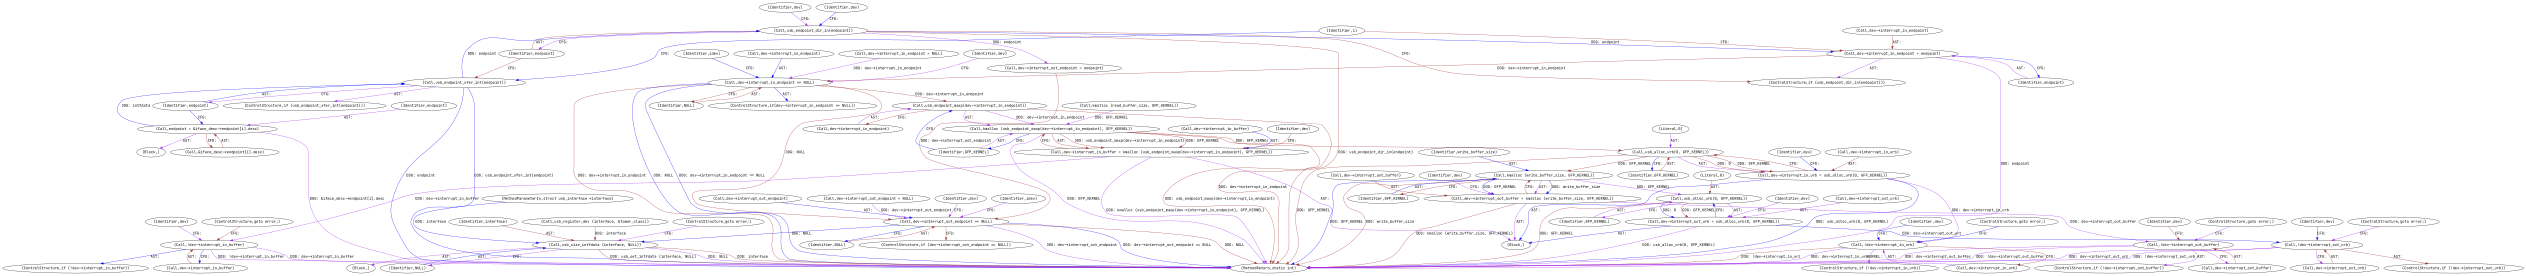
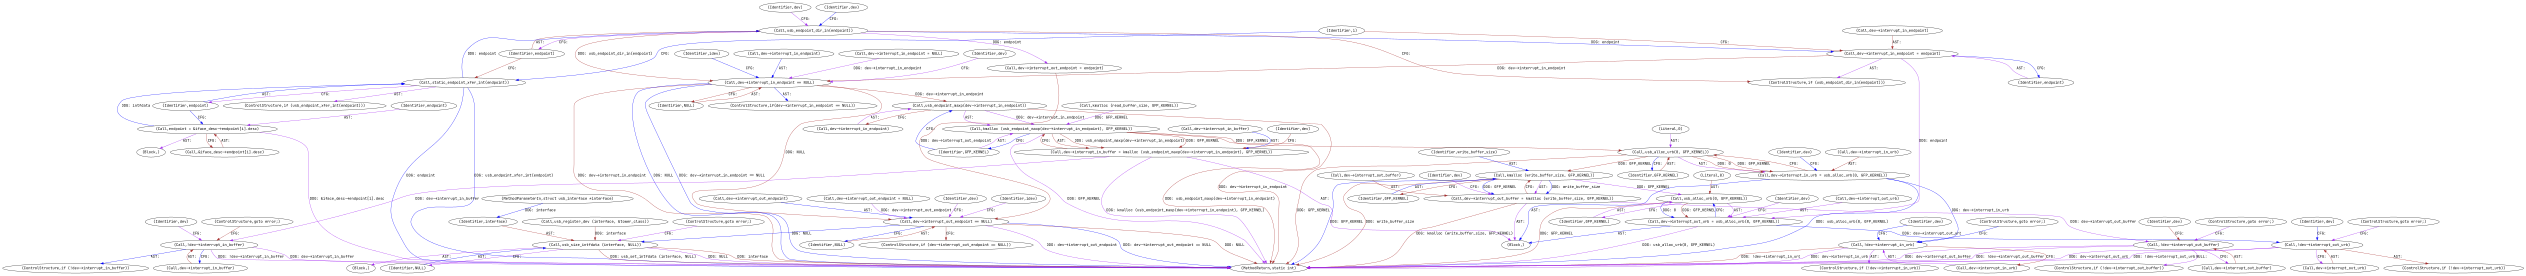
edge "(Call,usb_endpoint_dir_in(endpoint))" -> "(MethodReturn,static int)": now "(Call,usb_endpoint_dir_in(endpoint))" -> "(Call,dev->interrupt_in_endpoint == NULL)"
node "(Call,usb_endpoint_xfer_int(endpoint))": label "(Call,usb_endpoint_xfer_int(endpoint))" -> "(Call,static_endpoint_xfer_int(endpoint))"
edge "(Call,dev->interrupt_in_urb = usb_alloc_urb(0, GFP_KERNEL))" -> "(Call,!dev->interrupt_in_urb)": color purple -> blue
edge "(MethodParameterIn,struct usb_interface *interface)" -> "(Call,usb_size_intfdata (interface, NULL))": now "(MethodParameterIn,struct usb_interface *interface)" -> "(Identifier,interface)"
edge "(Call,dev->interrupt_in_endpoint = endpoint)" -> "(MethodReturn,static int)": now "(Call,dev->interrupt_in_endpoint = endpoint)" -> "(Call,dev->interrupt_out_urb = usb_alloc_urb(0, GFP_KERNEL))"
edge "(Call,!dev->interrupt_in_urb)" -> "(ControlStructure,if (!dev->interrupt_in_urb))": label "KERNEL: " -> "AST: "
edge "(Call,!dev->interrupt_out_buffer)" -> "(ControlStructure,if (!dev->interrupt_out_buffer))": label "AST: " -> "NULL: "
